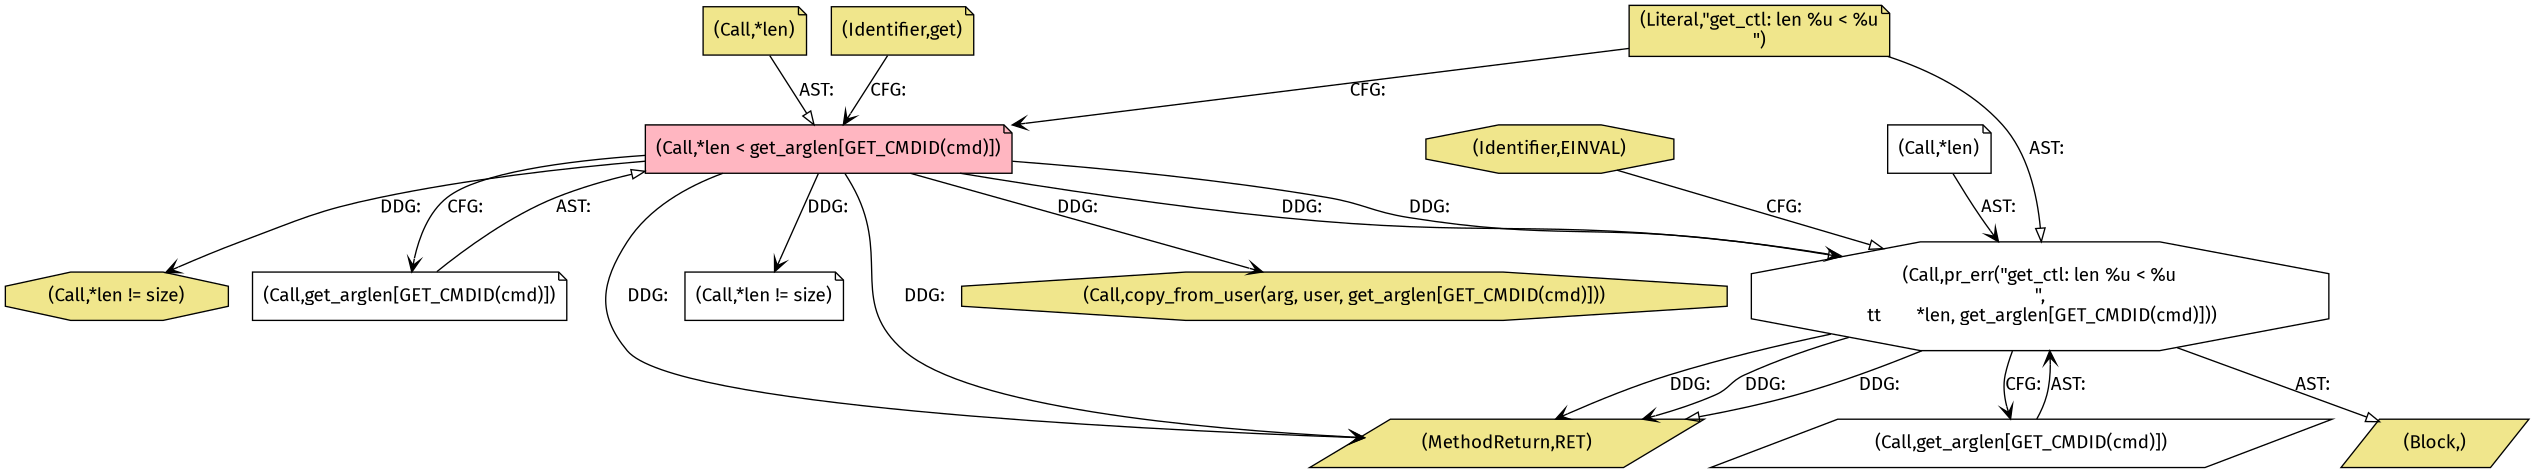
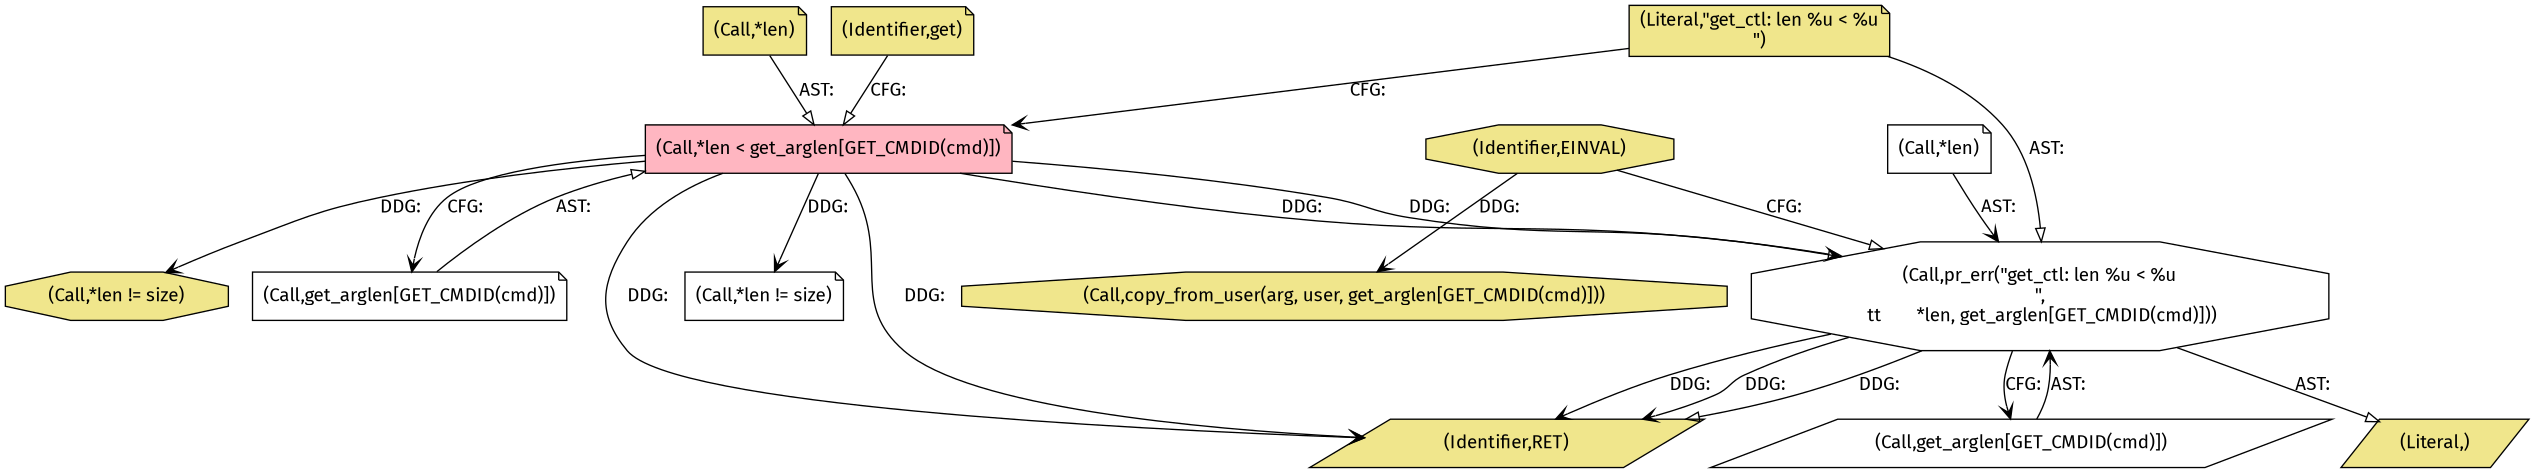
edge "(Identifier,get)" -> "(Call,*len < get_arglen[GET_CMDID(cmd)])": arrowhead vee -> onormal
edge "(Call,*len < get_arglen[GET_CMDID(cmd)])" -> "(Call,copy_from_user(arg, user, get_arglen[GET_CMDID(cmd)]))": now "(Identifier,EINVAL)" -> "(Call,copy_from_user(arg, user, get_arglen[GET_CMDID(cmd)]))"
node "(MethodReturn,RET)": label "(MethodReturn,RET)" -> "(Identifier,RET)"
node "(Block,)": label "(Block,)" -> "(Literal,)"
